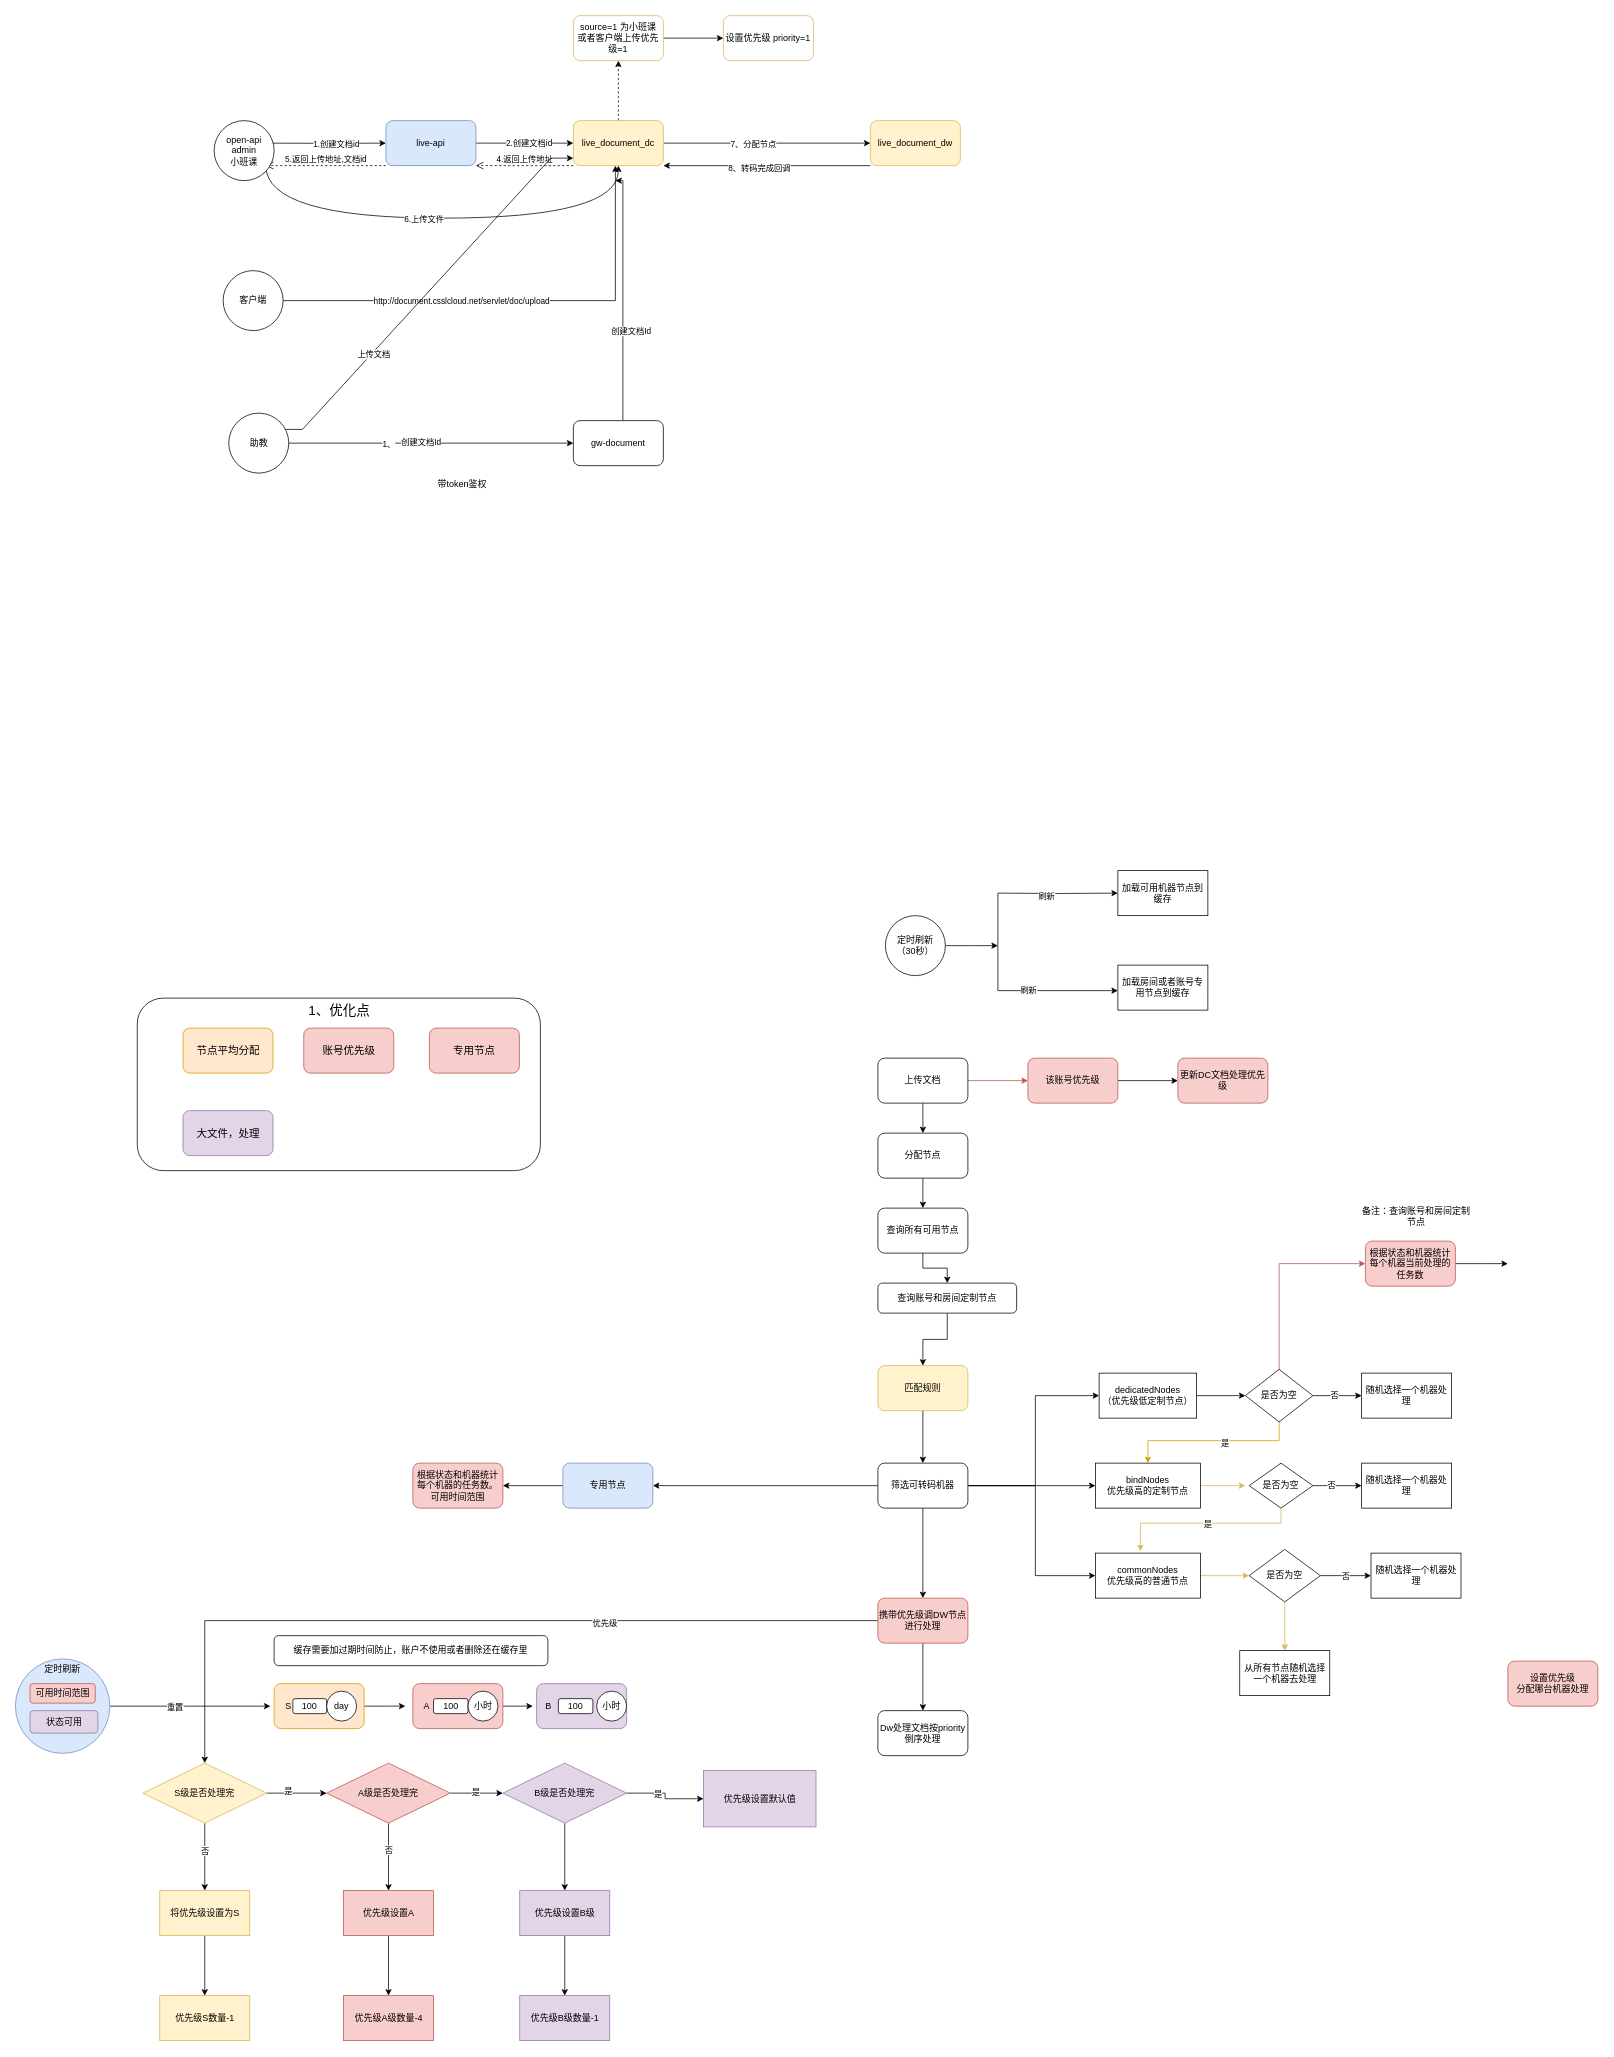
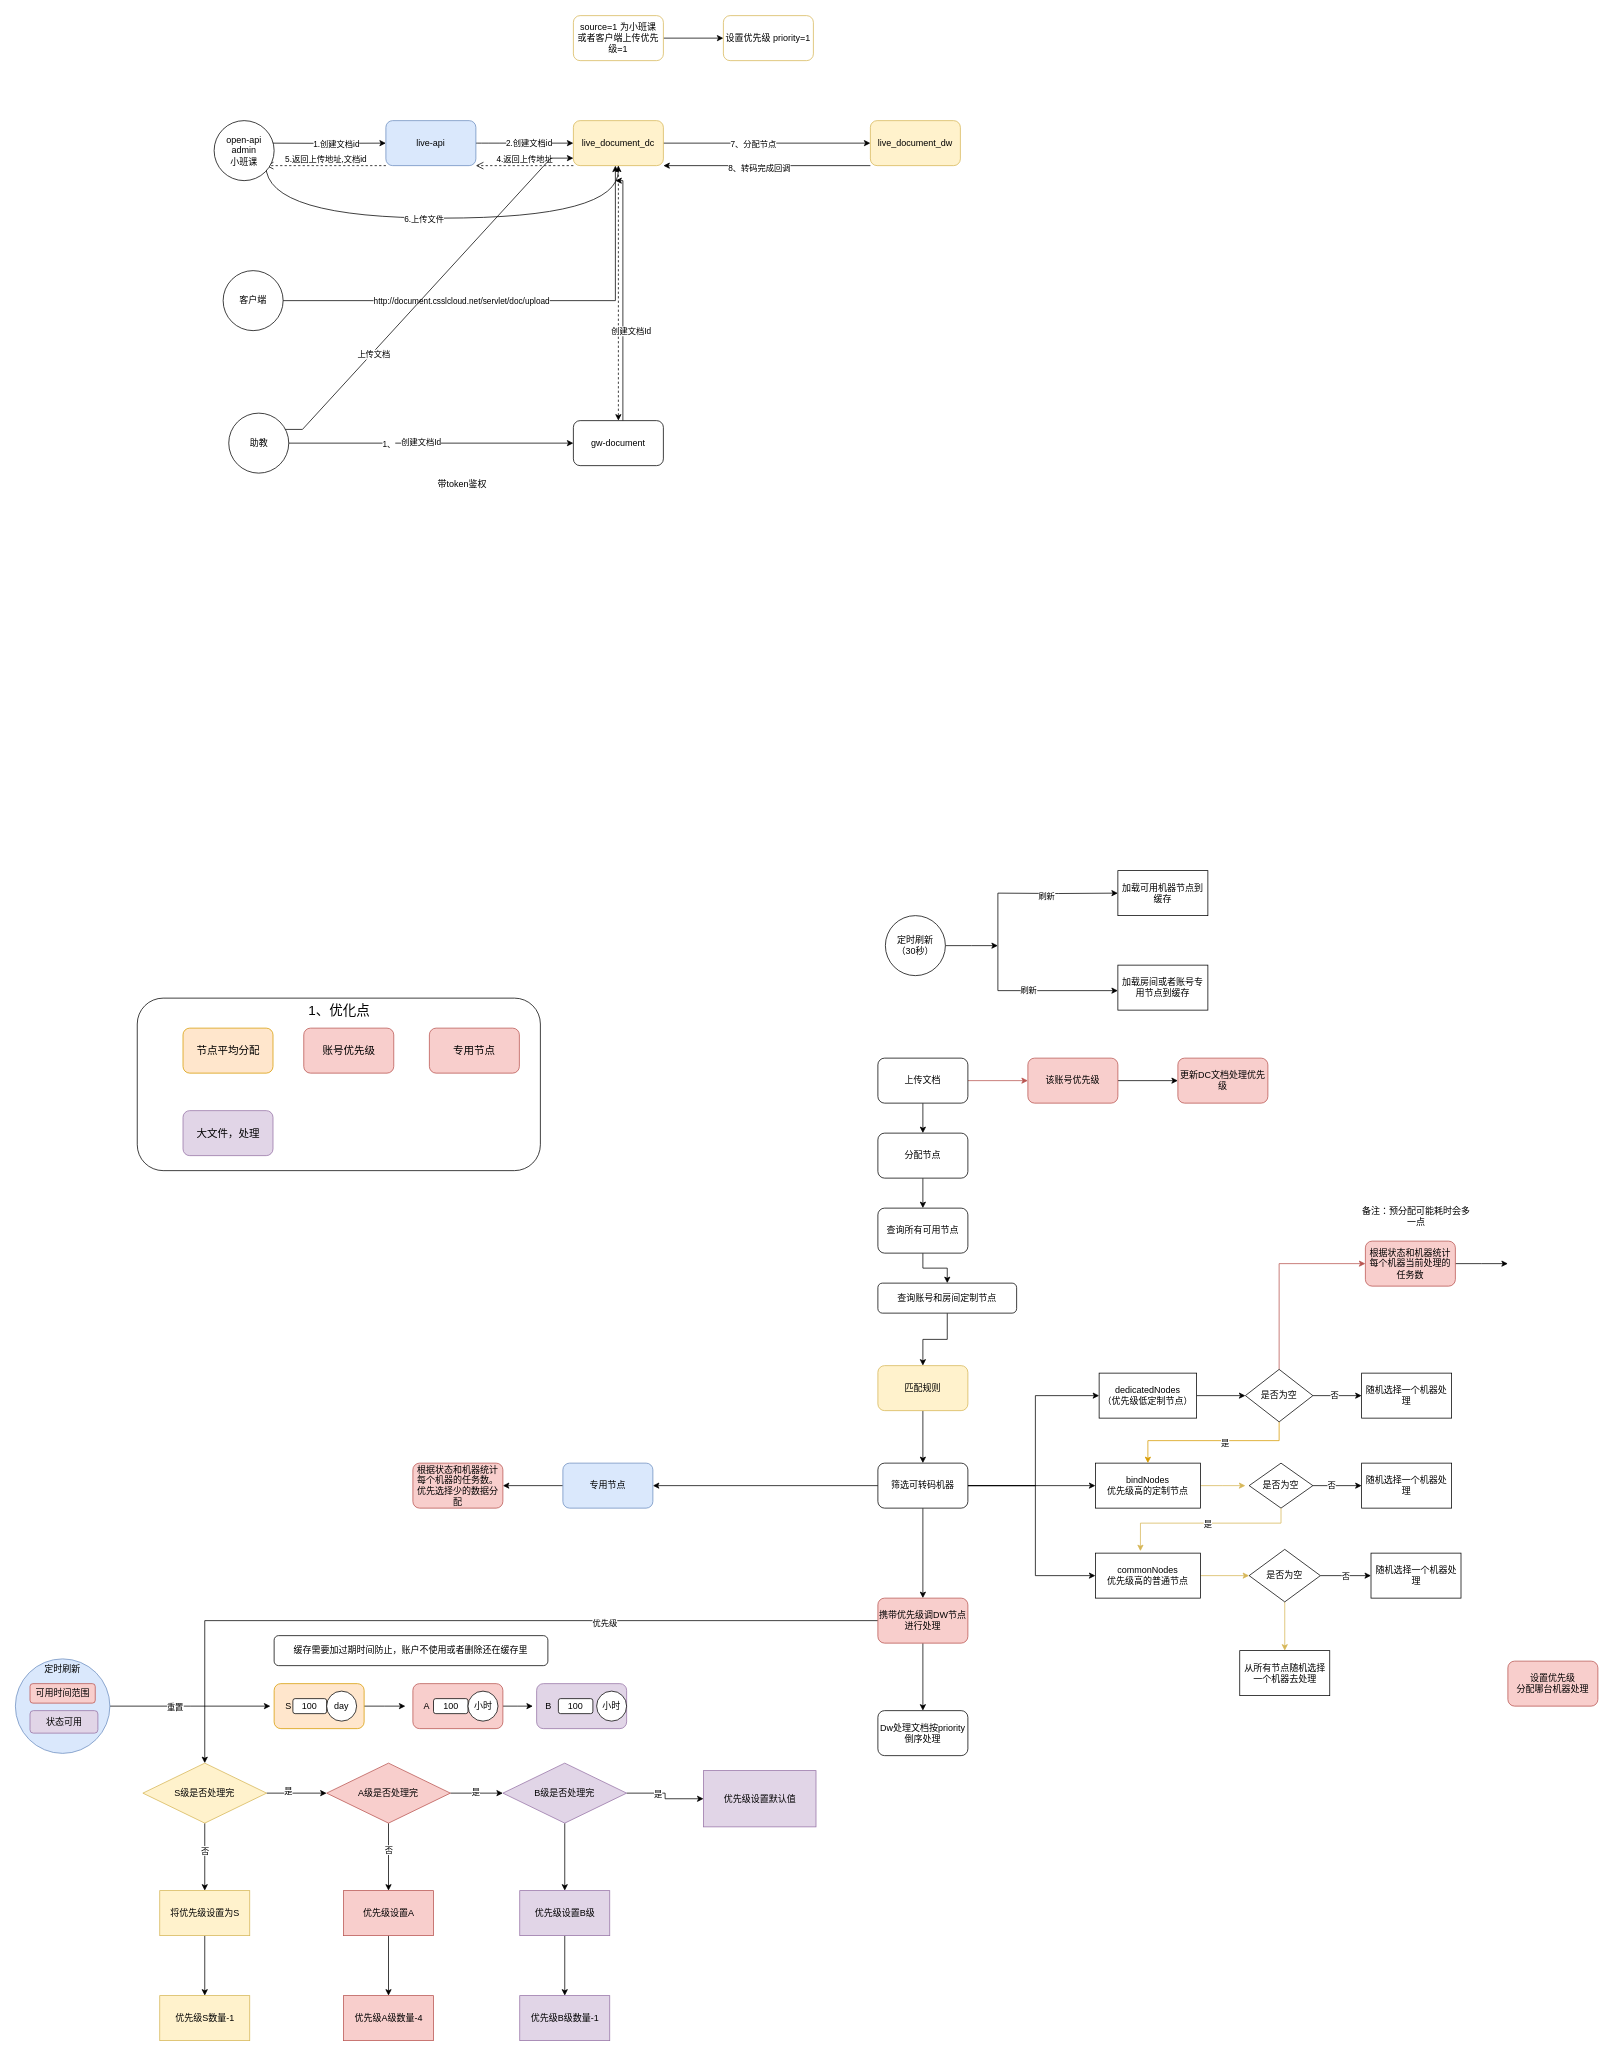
edge "live_document_dc" -> "source=1 为小班课 或者客户端上传优先级=1": now "live_document_dc" -> "gw-document"
node "备注：查询账号和房间定制节点": label "备注：查询账号和房间定制节点" -> "备注：预分配可能耗时会多一点"
node "根据状态和机器统计每个机器的任务数。可用时间范围": label "根据状态和机器统计每个机器的任务数。可用时间范围" -> "根据状态和机器统计每个机器的任务数。优先选择少的数据分配"
